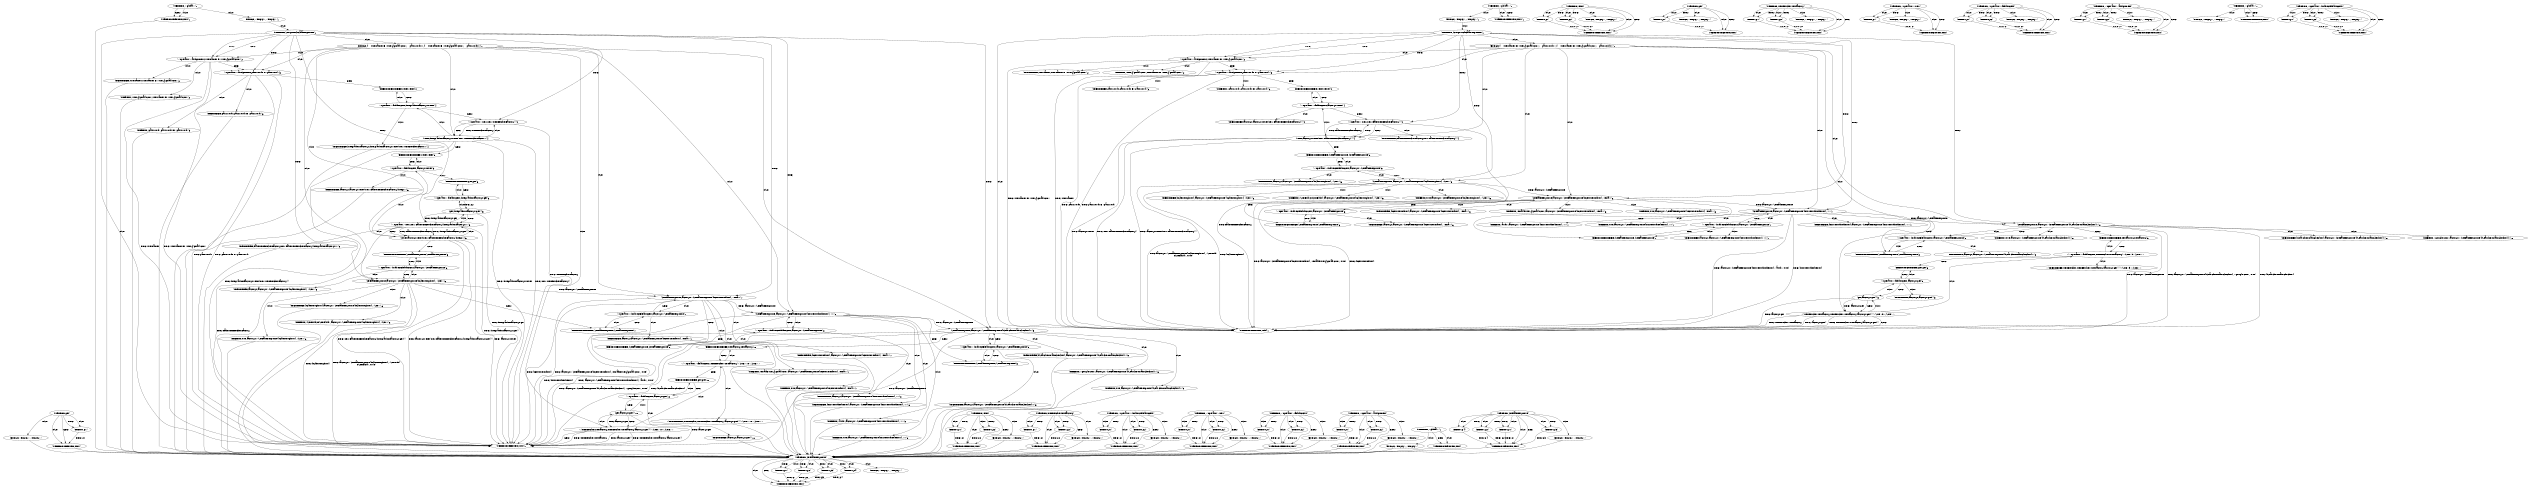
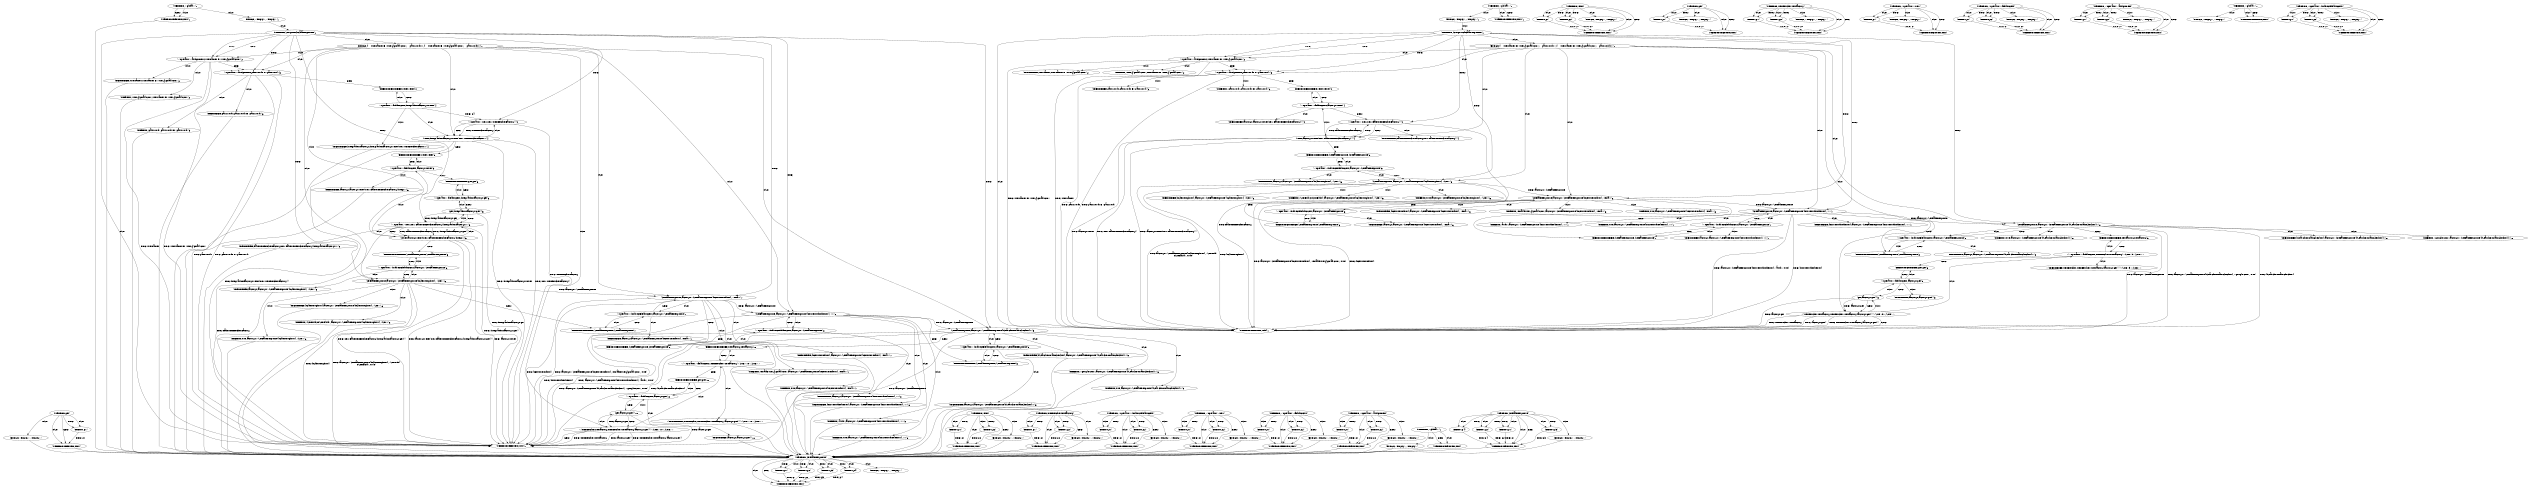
edge "(<operator>.fieldAccess,integration_factory_.reset)" -> "(<operator>.new,new URLFetcherFactory())": label "CFG: " -> "DDG: p4"
edge "(reset,integration_factory_.reset(new URLFetcherFactor...)" -> "(<operator>.fieldAccess,integration_factory_.reset)": reversed
edge "(<operator>.fieldAccess,integration_factory_.get)" -> "(get,integration_factory_.get())": label "DDG: p2" -> "CFG: "
